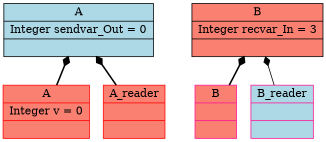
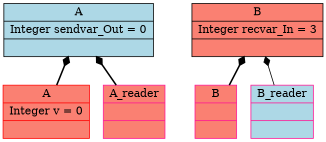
node "A_reader": color red -> deeppink
